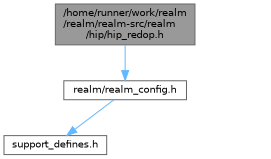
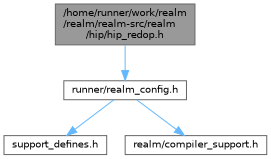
node "realm/realm_config.h": label "realm/realm_config.h" -> "runner/realm_config.h"
node "realm/compiler_support.h": added
